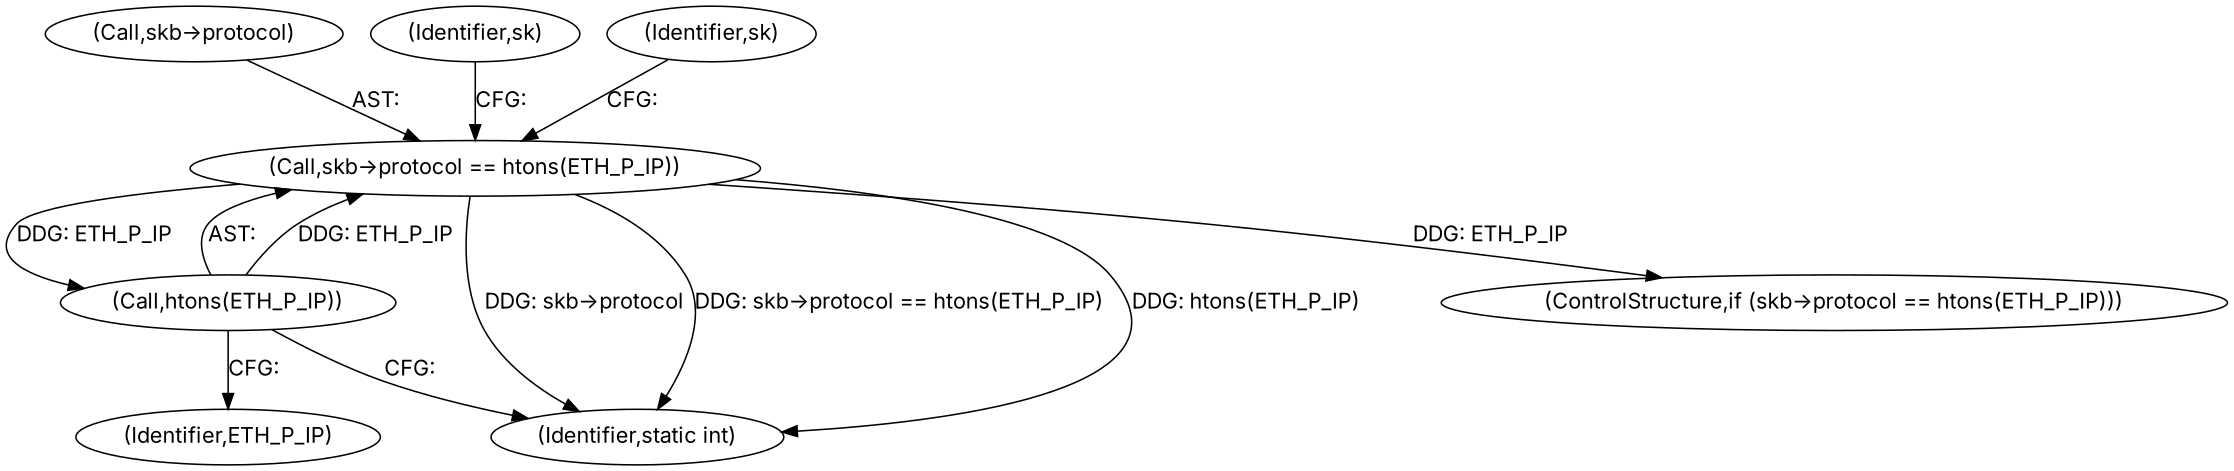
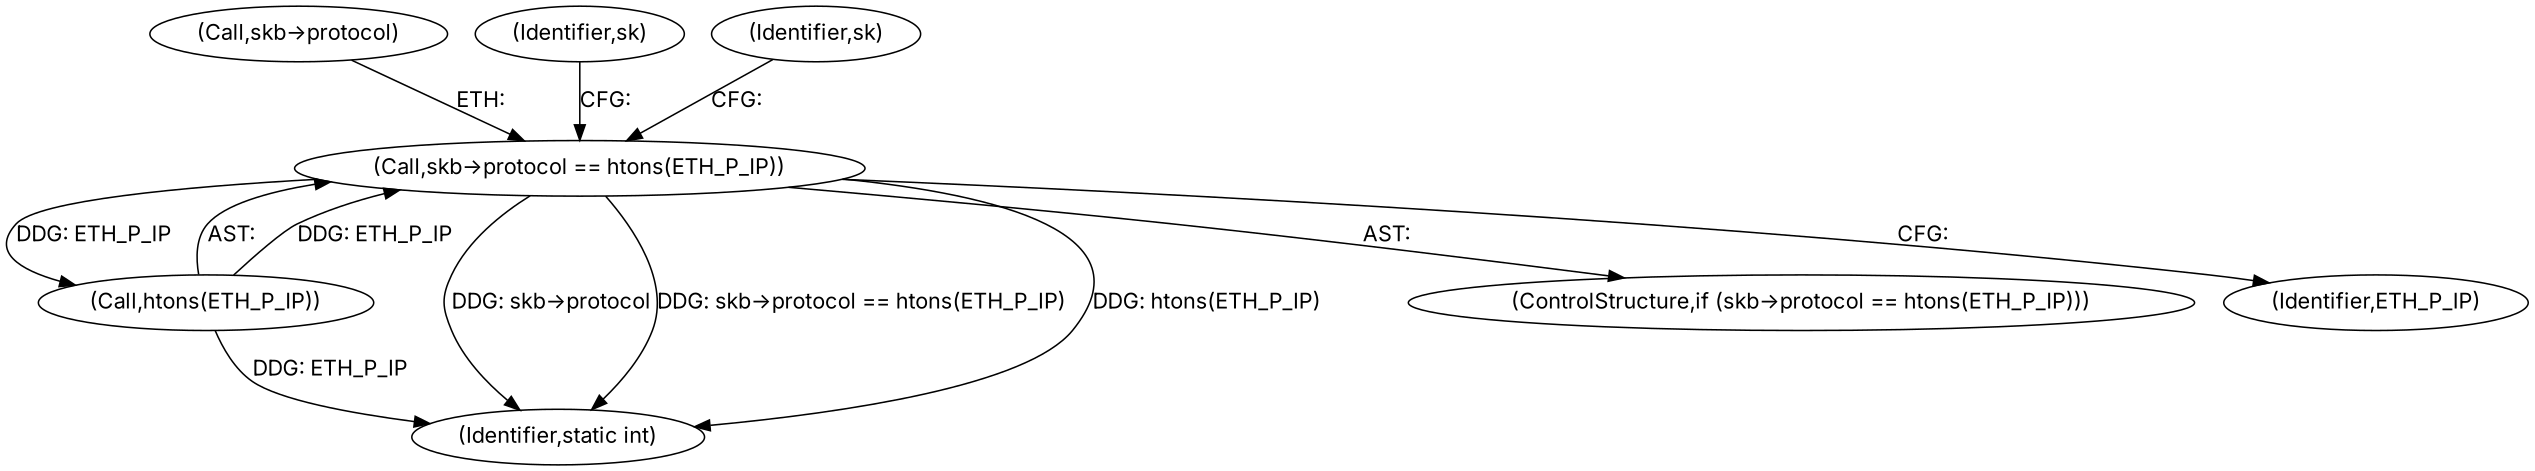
edge "(Call,skb->protocol)" -> "(Call,skb->protocol == htons(ETH_P_IP))": label "AST: " -> "ETH: "
edge "(Call,skb->protocol == htons(ETH_P_IP))" -> "(ControlStructure,if (skb->protocol == htons(ETH_P_IP)))": label "DDG: ETH_P_IP" -> "AST: "
edge "(Call,htons(ETH_P_IP))" -> "(Identifier,ETH_P_IP)": now "(Call,skb->protocol == htons(ETH_P_IP))" -> "(Identifier,ETH_P_IP)"
edge "(Call,htons(ETH_P_IP))" -> "(Identifier,static int)": label "CFG: " -> "DDG: ETH_P_IP"
